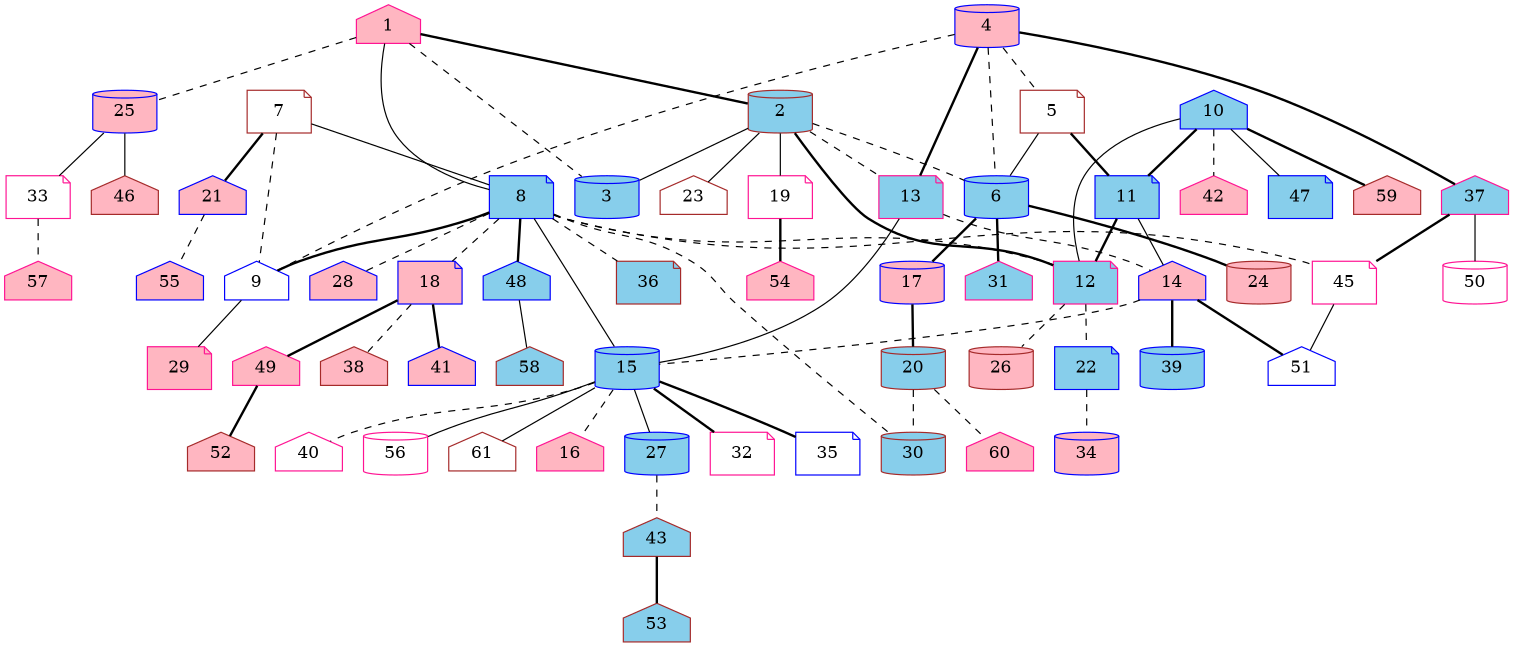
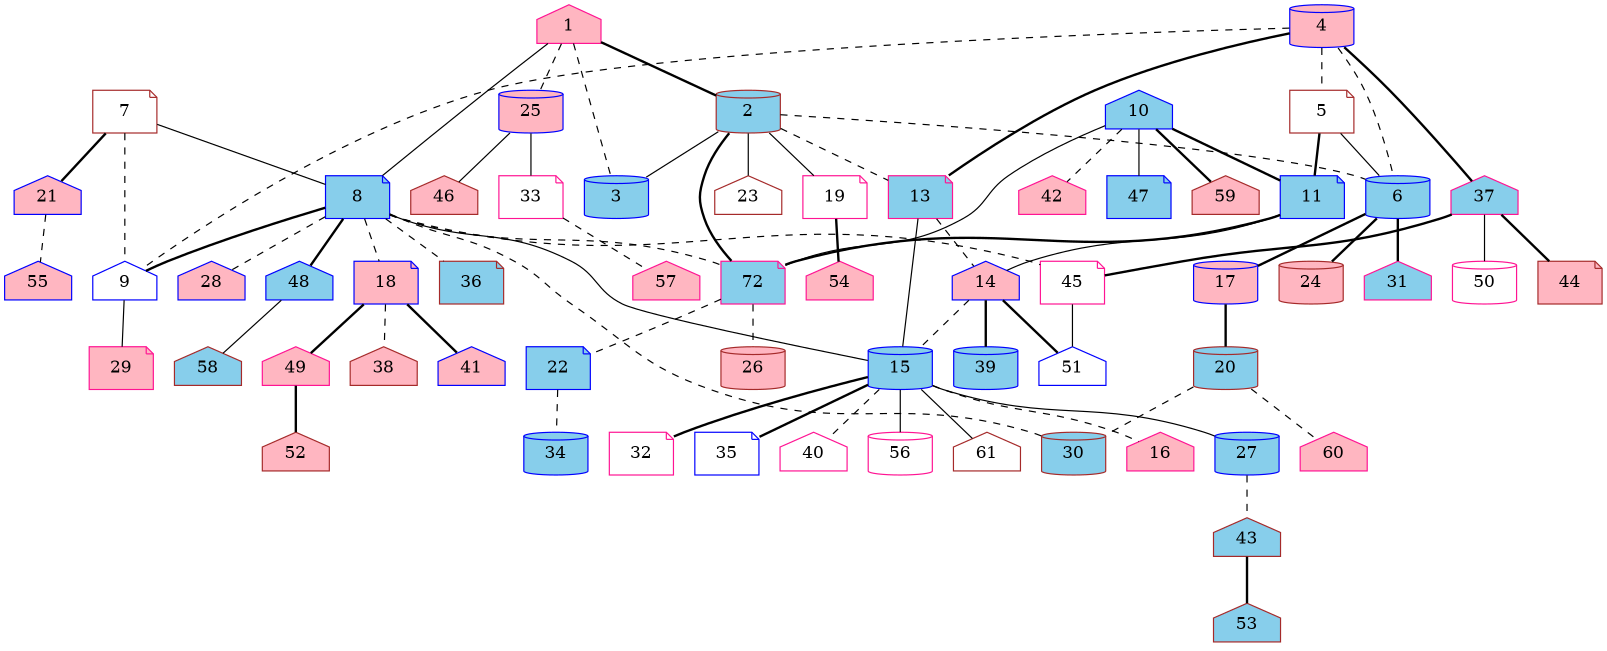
node "12": label "12" -> "72"
node "44": added
node "34": fillcolor lightpink -> skyblue
